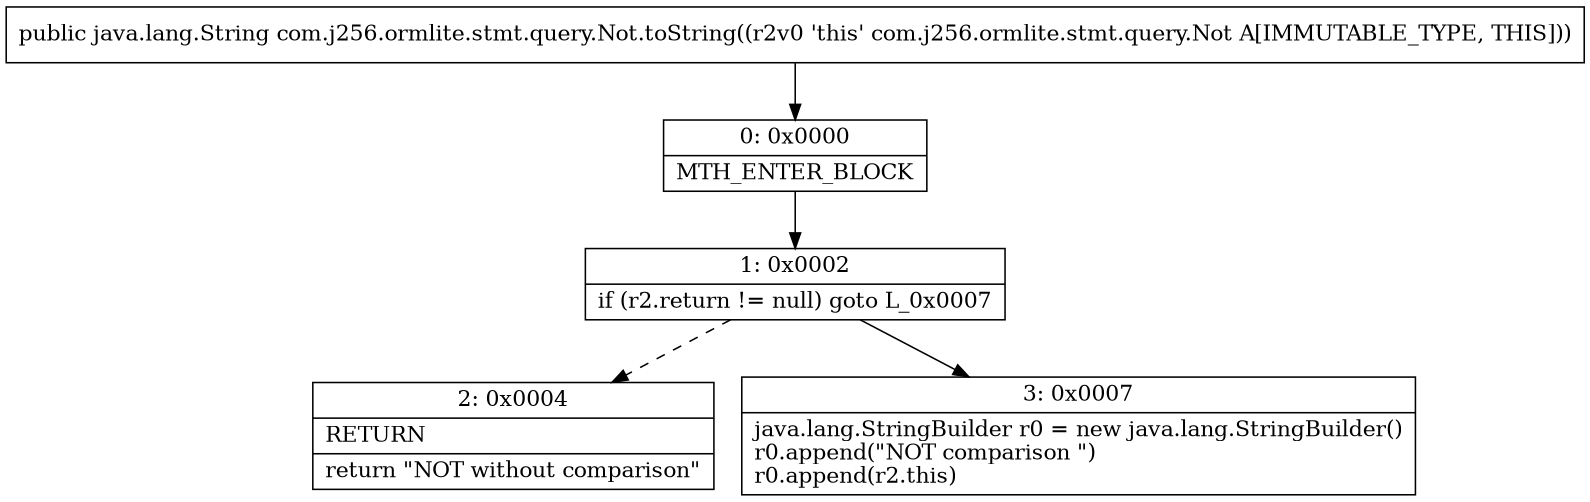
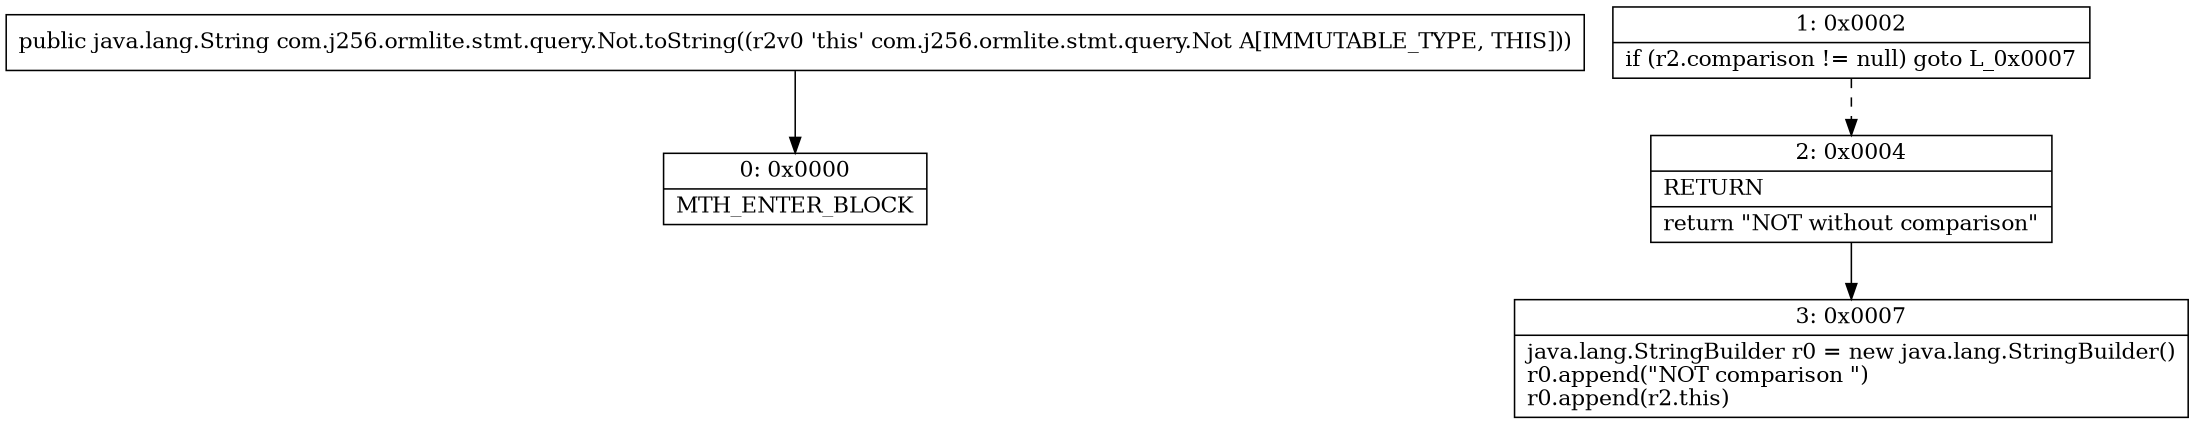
edge "0: 0x0000" -> "1: 0x0002": removed
node "1: 0x0002": text "if (r2.return != null) goto L_0x0007" -> "if (r2.comparison != null) goto L_0x0007"
edge "1: 0x0002" -> "3: 0x0007": now "2: 0x0004" -> "3: 0x0007"
